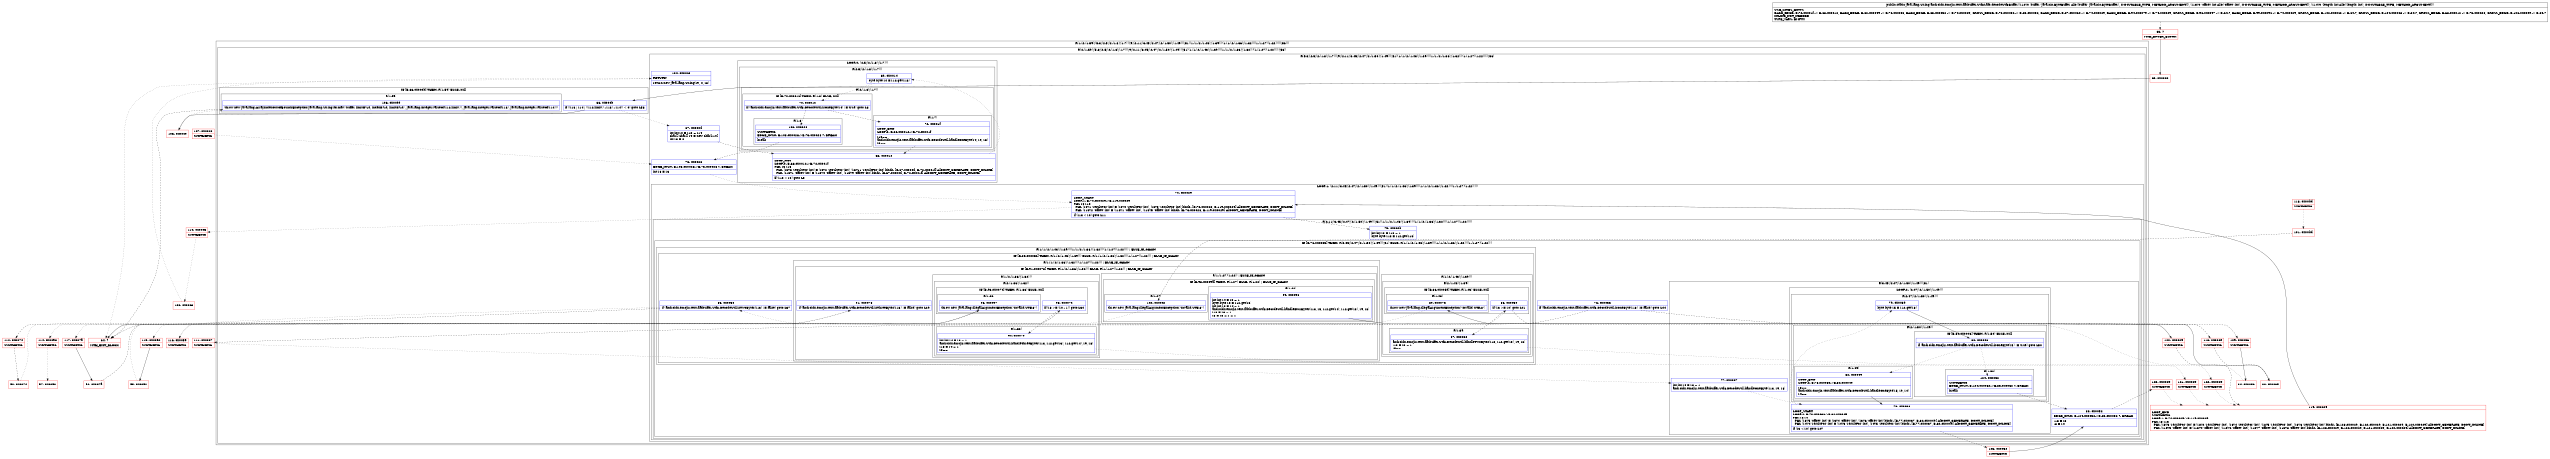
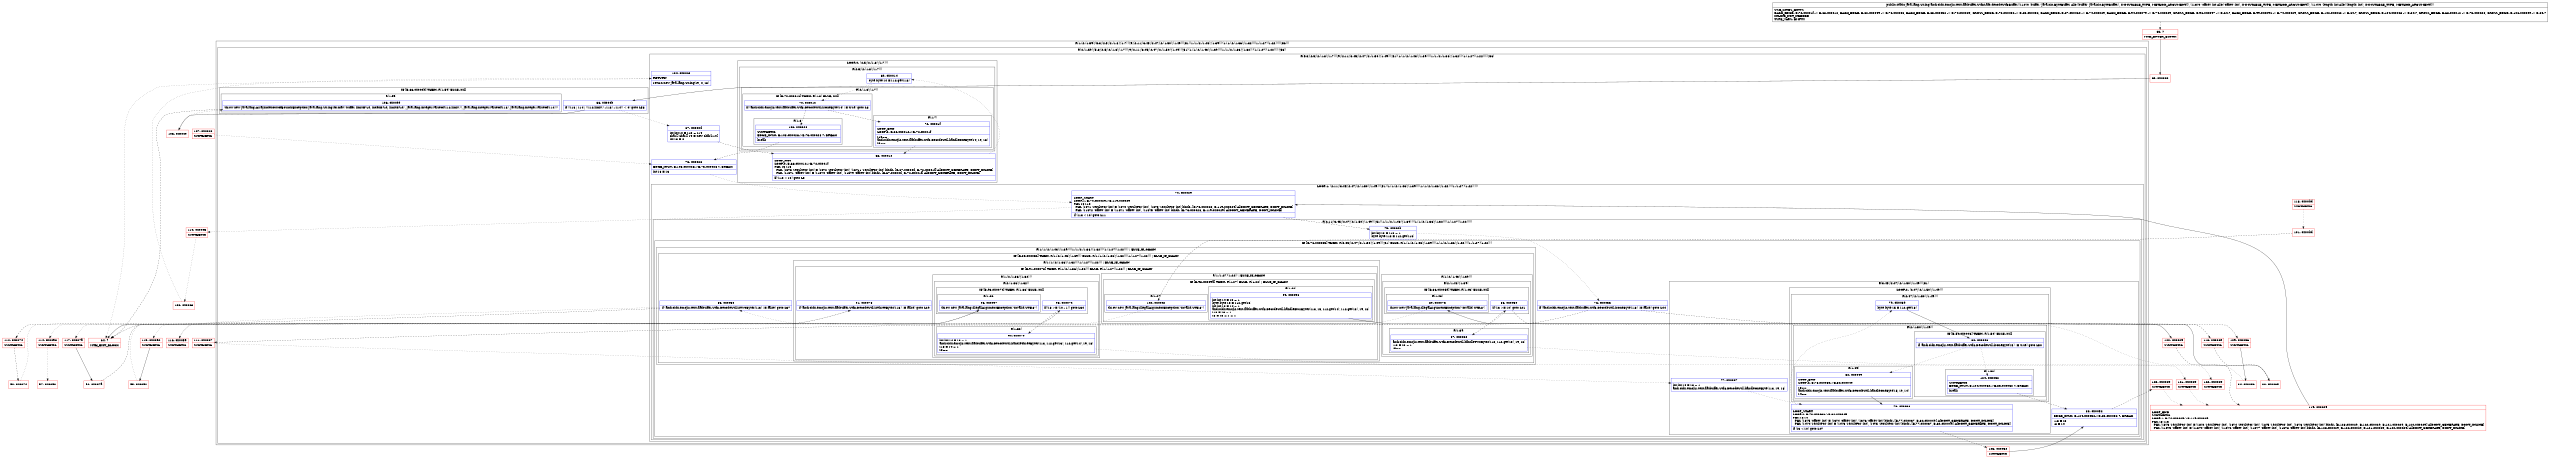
edge "75: 0x002b" -> "76: 0x0035": added
edge "122: 0x0029" -> "119: 0x0029": removed
